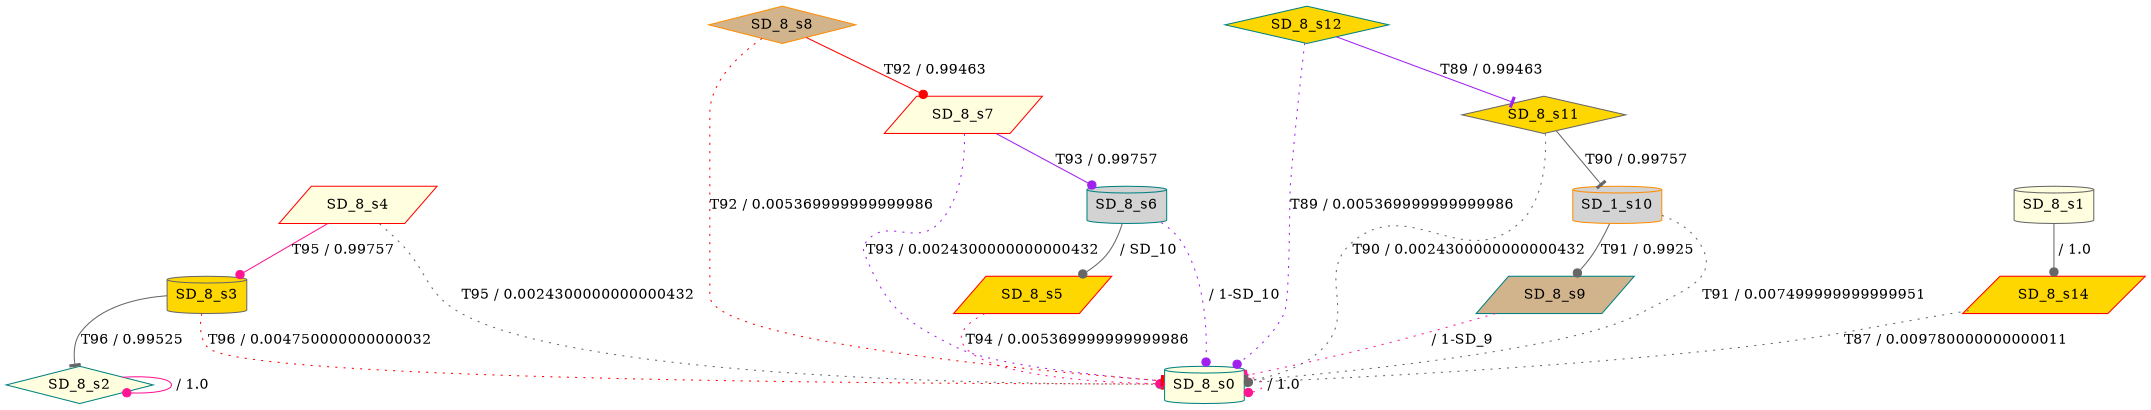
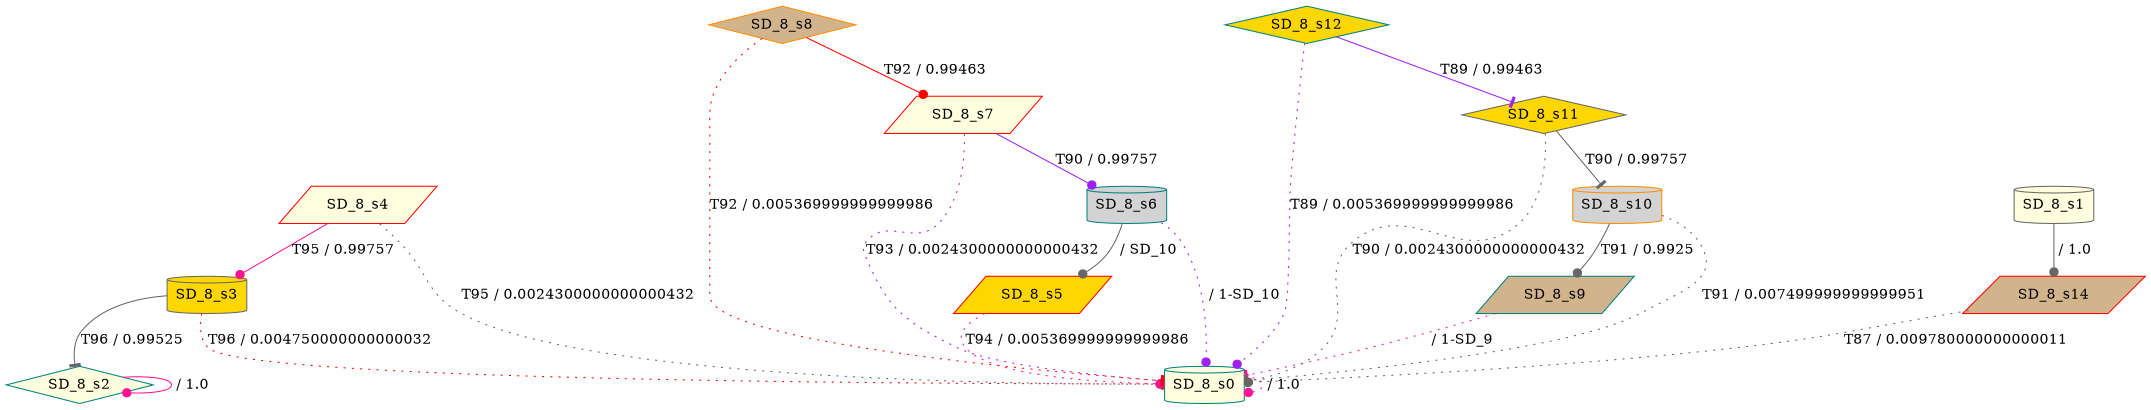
edge "SD_8_s7" -> "SD_8_s6": label "T93 / 0.99757" -> "T90 / 0.99757"
node "SD_1_s10": label "SD_1_s10" -> "SD_8_s10"
node "SD_8_s14": fillcolor gold -> tan
